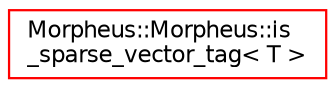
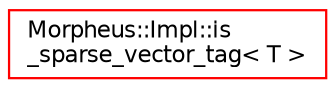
node "Morpheus::Morpheus::is _sparse_vector_tag< T >": label "Morpheus::Morpheus::is _sparse_vector_tag< T >" -> "Morpheus::Impl::is _sparse_vector_tag< T >"
